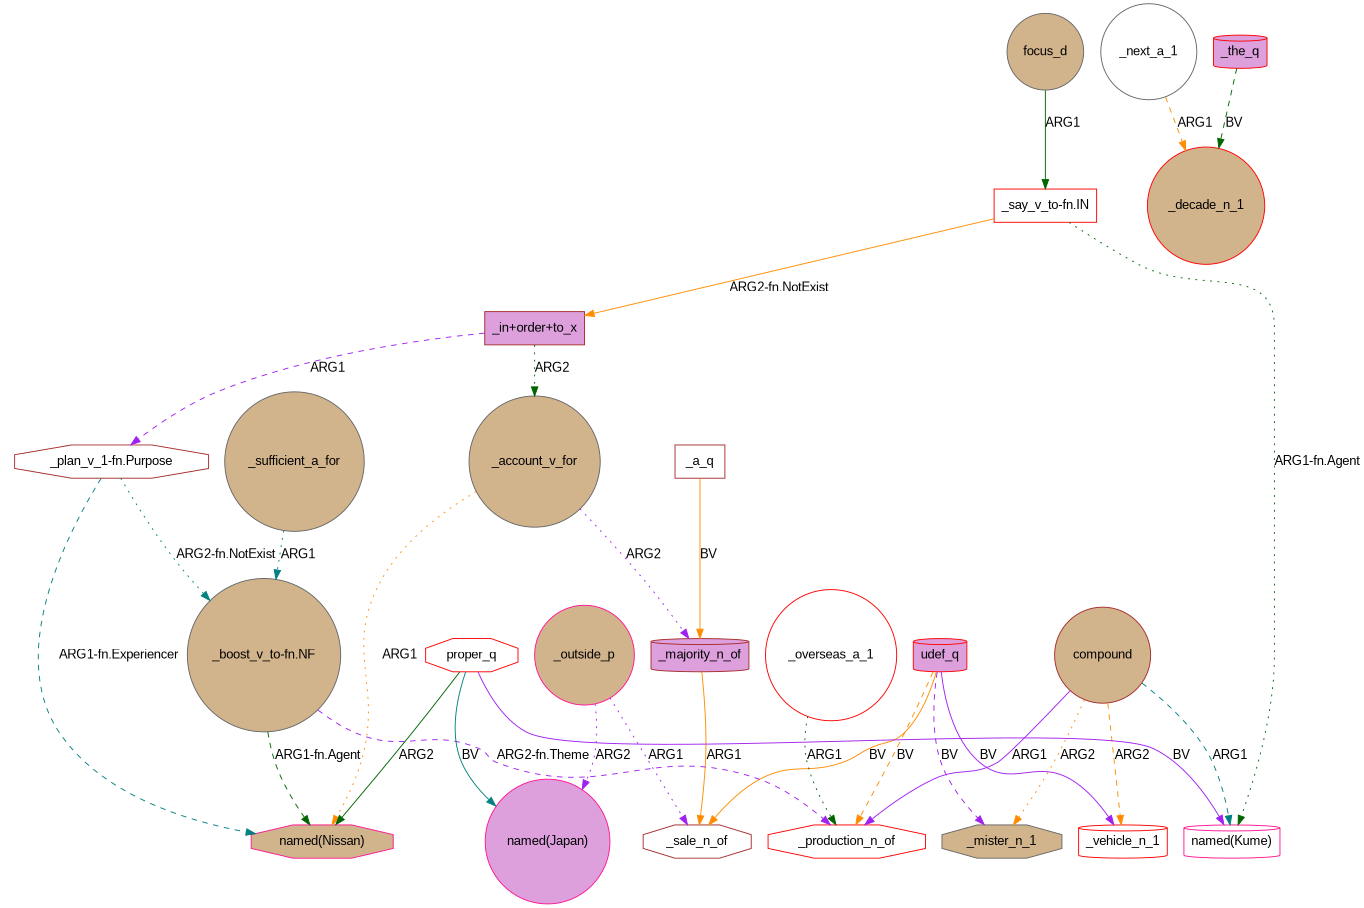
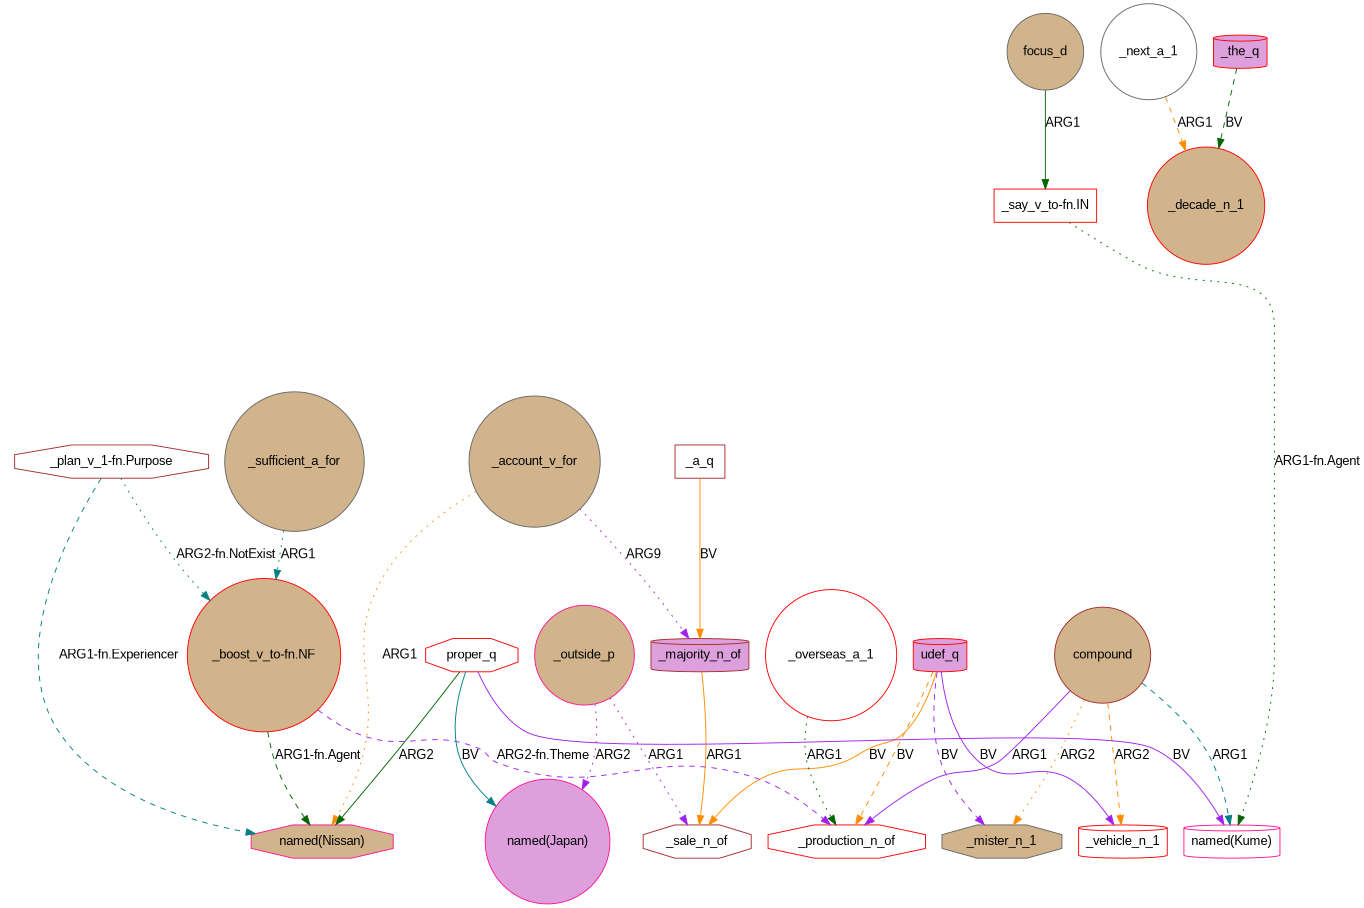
node "_in+order+to_x": removed
edge "_account_v_for" -> "_majority_n_of": label "ARG2" -> "ARG9"
node "_boost_v_to-fn.NF": color gray40 -> red
